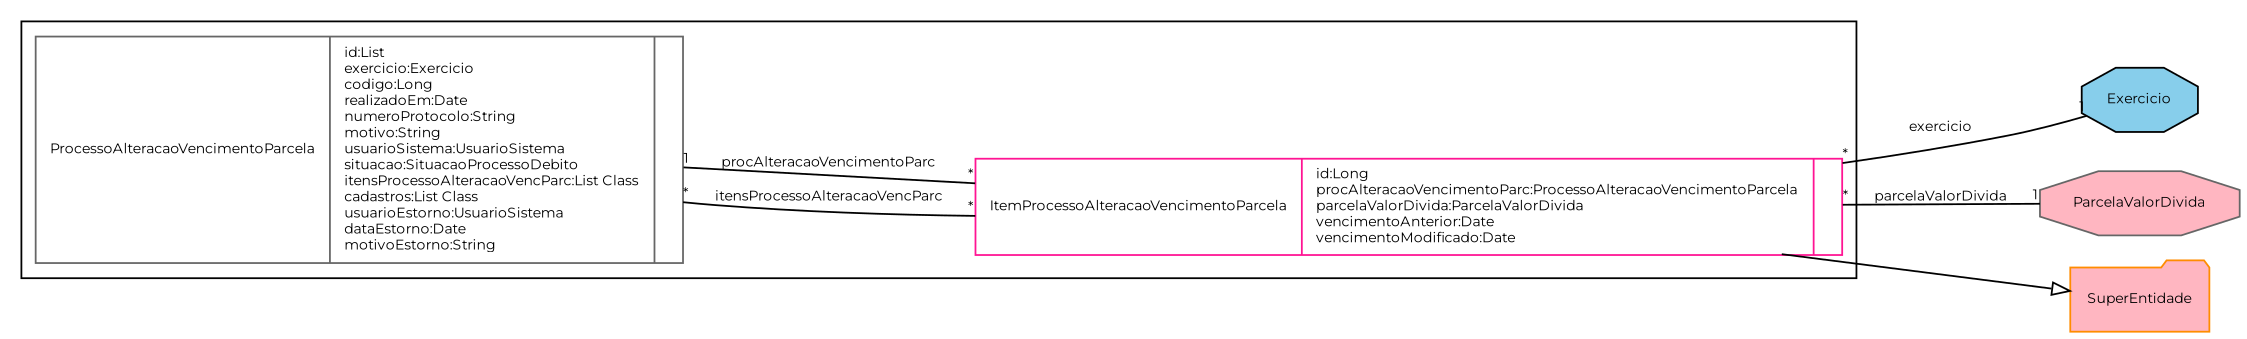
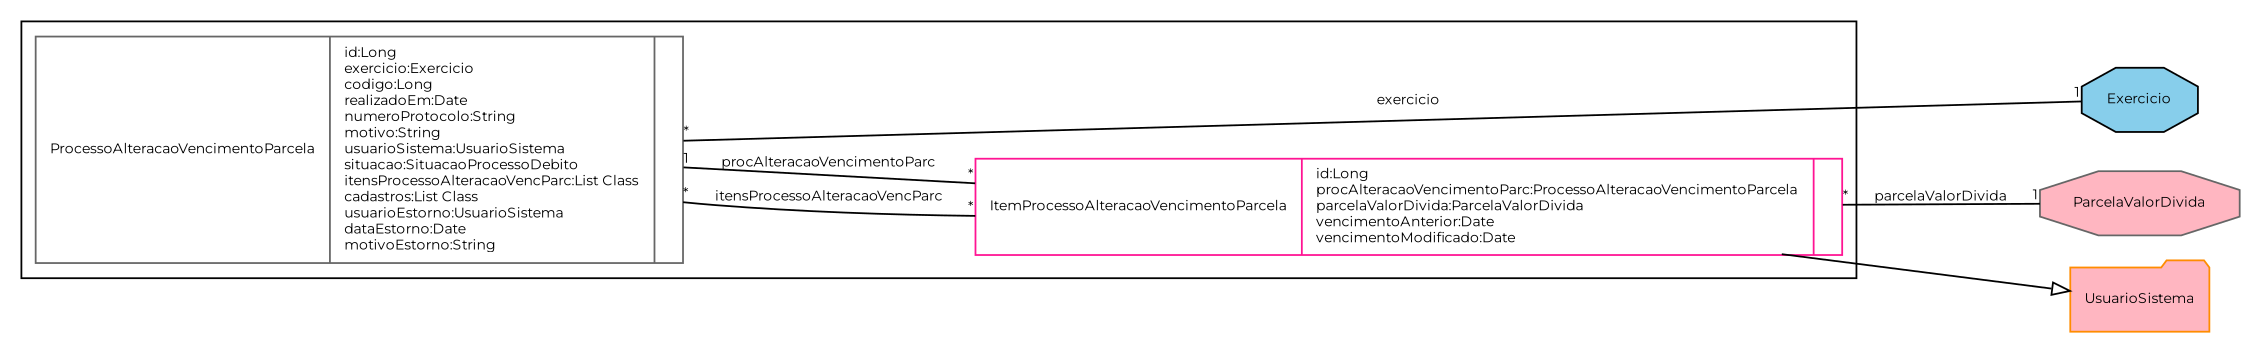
node "ProcessoAlteracaoVencimentoParcela": text "id:List" -> "id:Long"
edge "Exercicio" -- "ItemProcessoAlteracaoVencimentoParcela": now "Exercicio" -- "ProcessoAlteracaoVencimentoParcela"
node "SuperEntidade": label "SuperEntidade" -> "UsuarioSistema"
